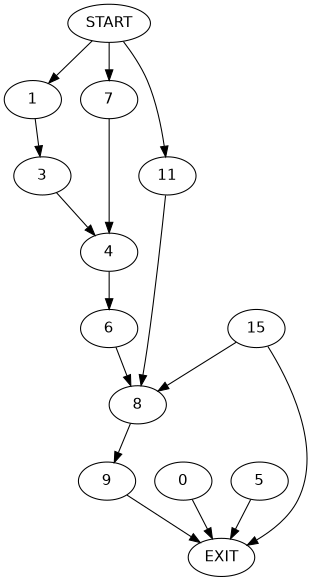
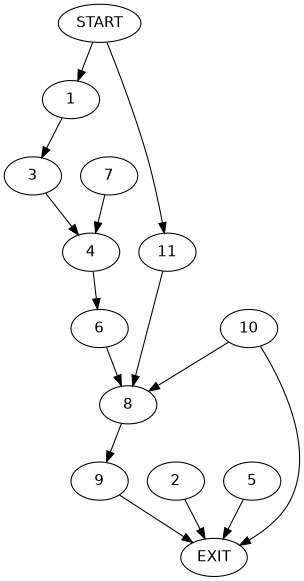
edge "START" -> "7": removed
node "15": label "15" -> "10"
node "0": label "0" -> "2"
